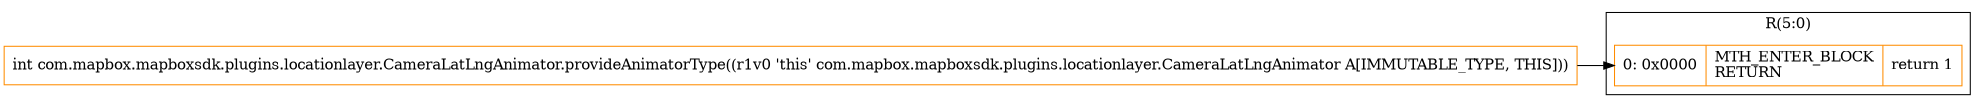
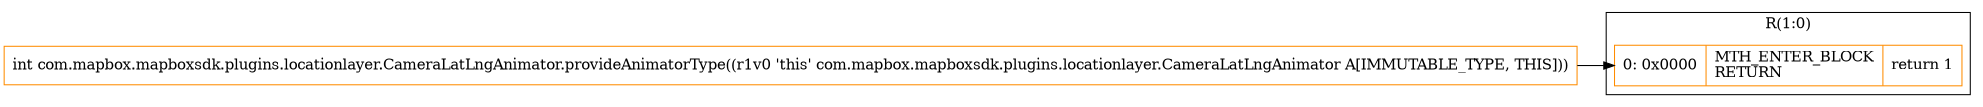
cluster "R(5:0)": label "R(5:0)" -> "R(1:0)"
